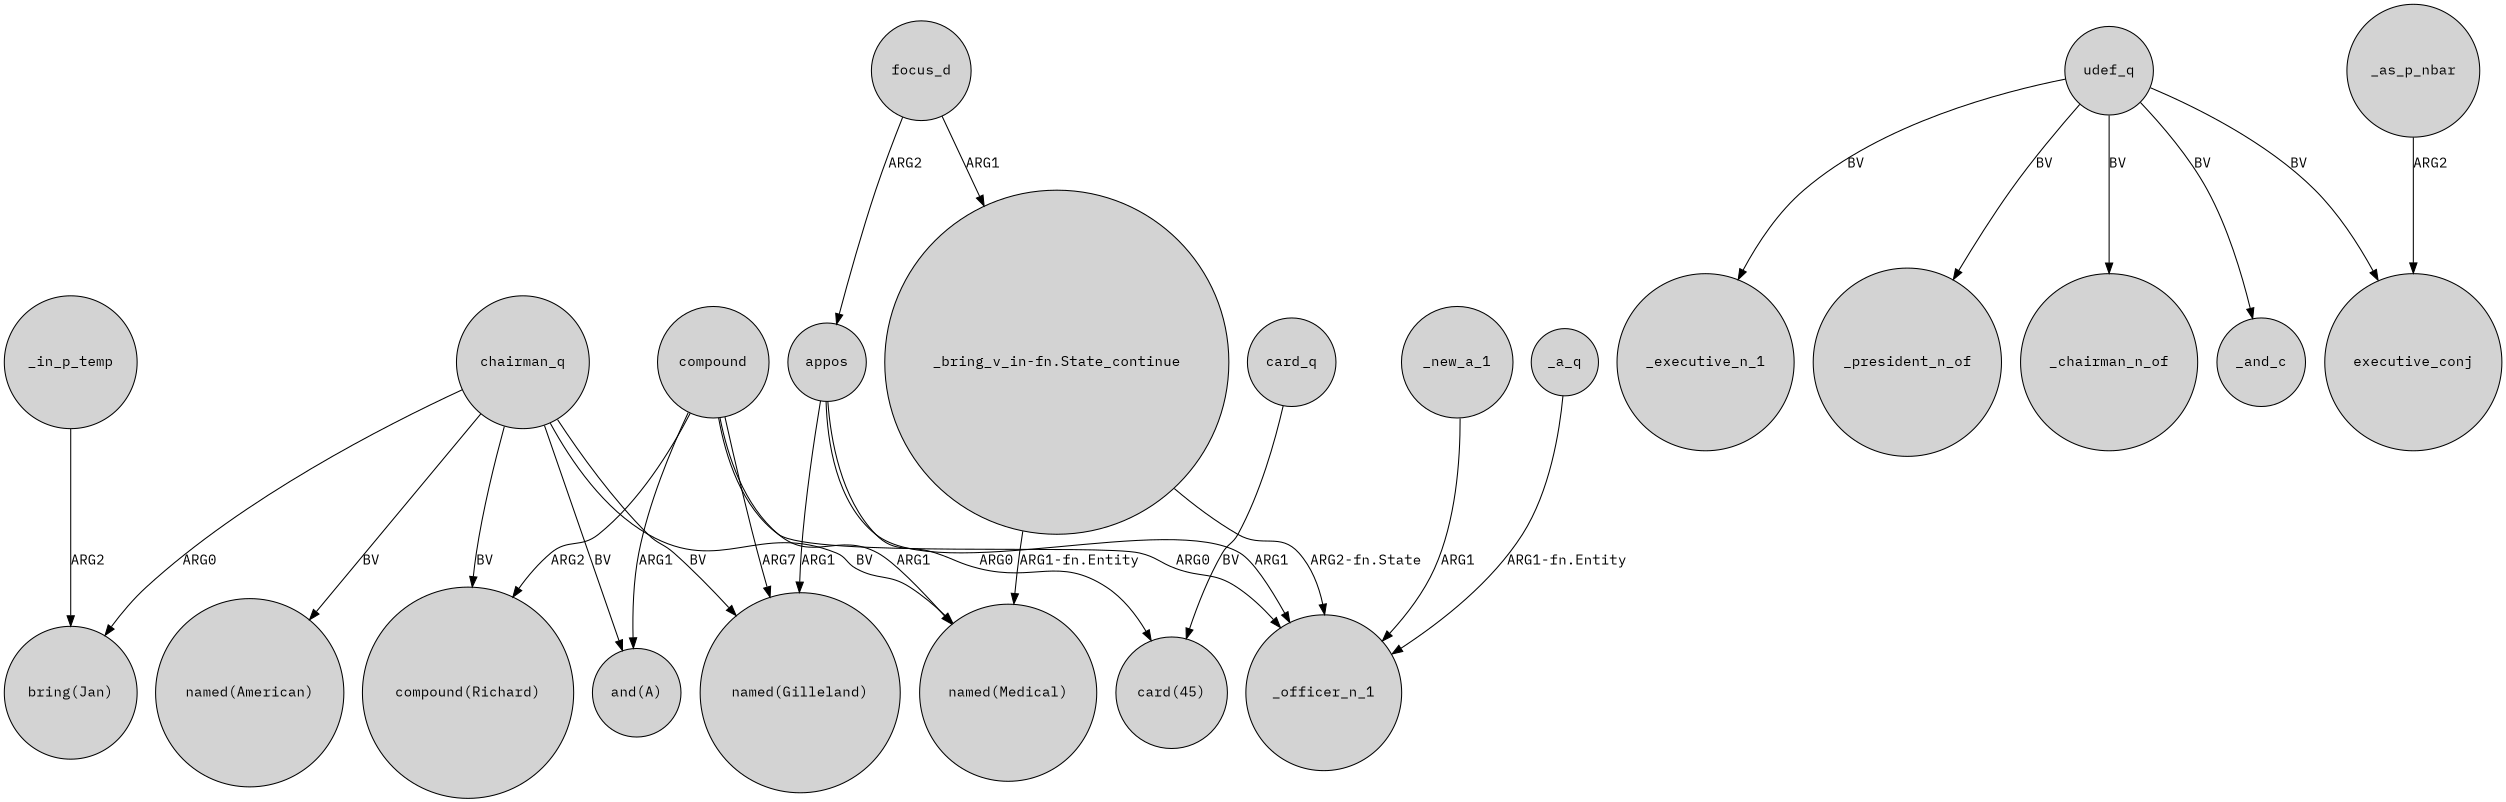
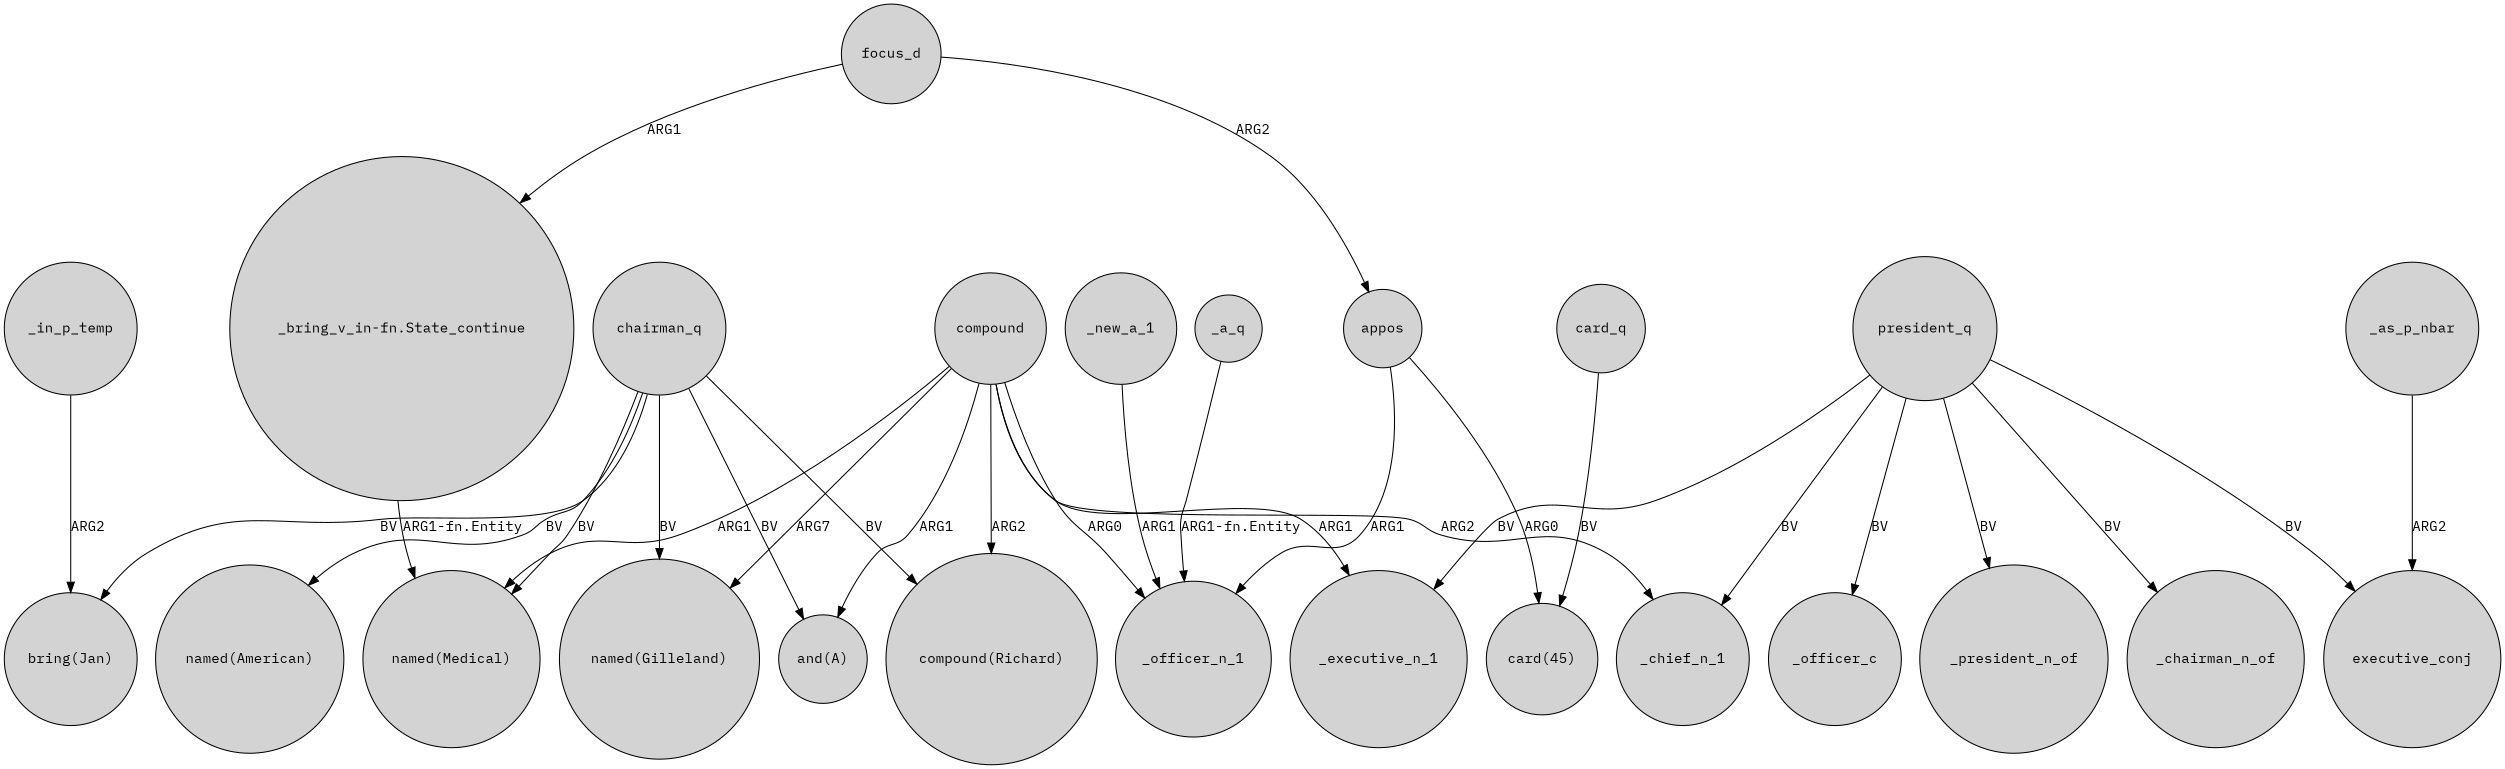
node "udef_q": label "udef_q" -> "president_q"
node "_and_c": label "_and_c" -> "_officer_c"
edge "appos" -> "named(Gilleland)": removed, label "ARG1"
edge "compound" -> "_executive_n_1": added, label "ARG1"
edge "_bring_v_in-fn.State_continue" -> "_officer_n_1": removed, label "ARG2-fn.State"
edge "chairman_q" -> "bring(Jan)": label "ARG0" -> "BV"
node "_chief_n_1": added
